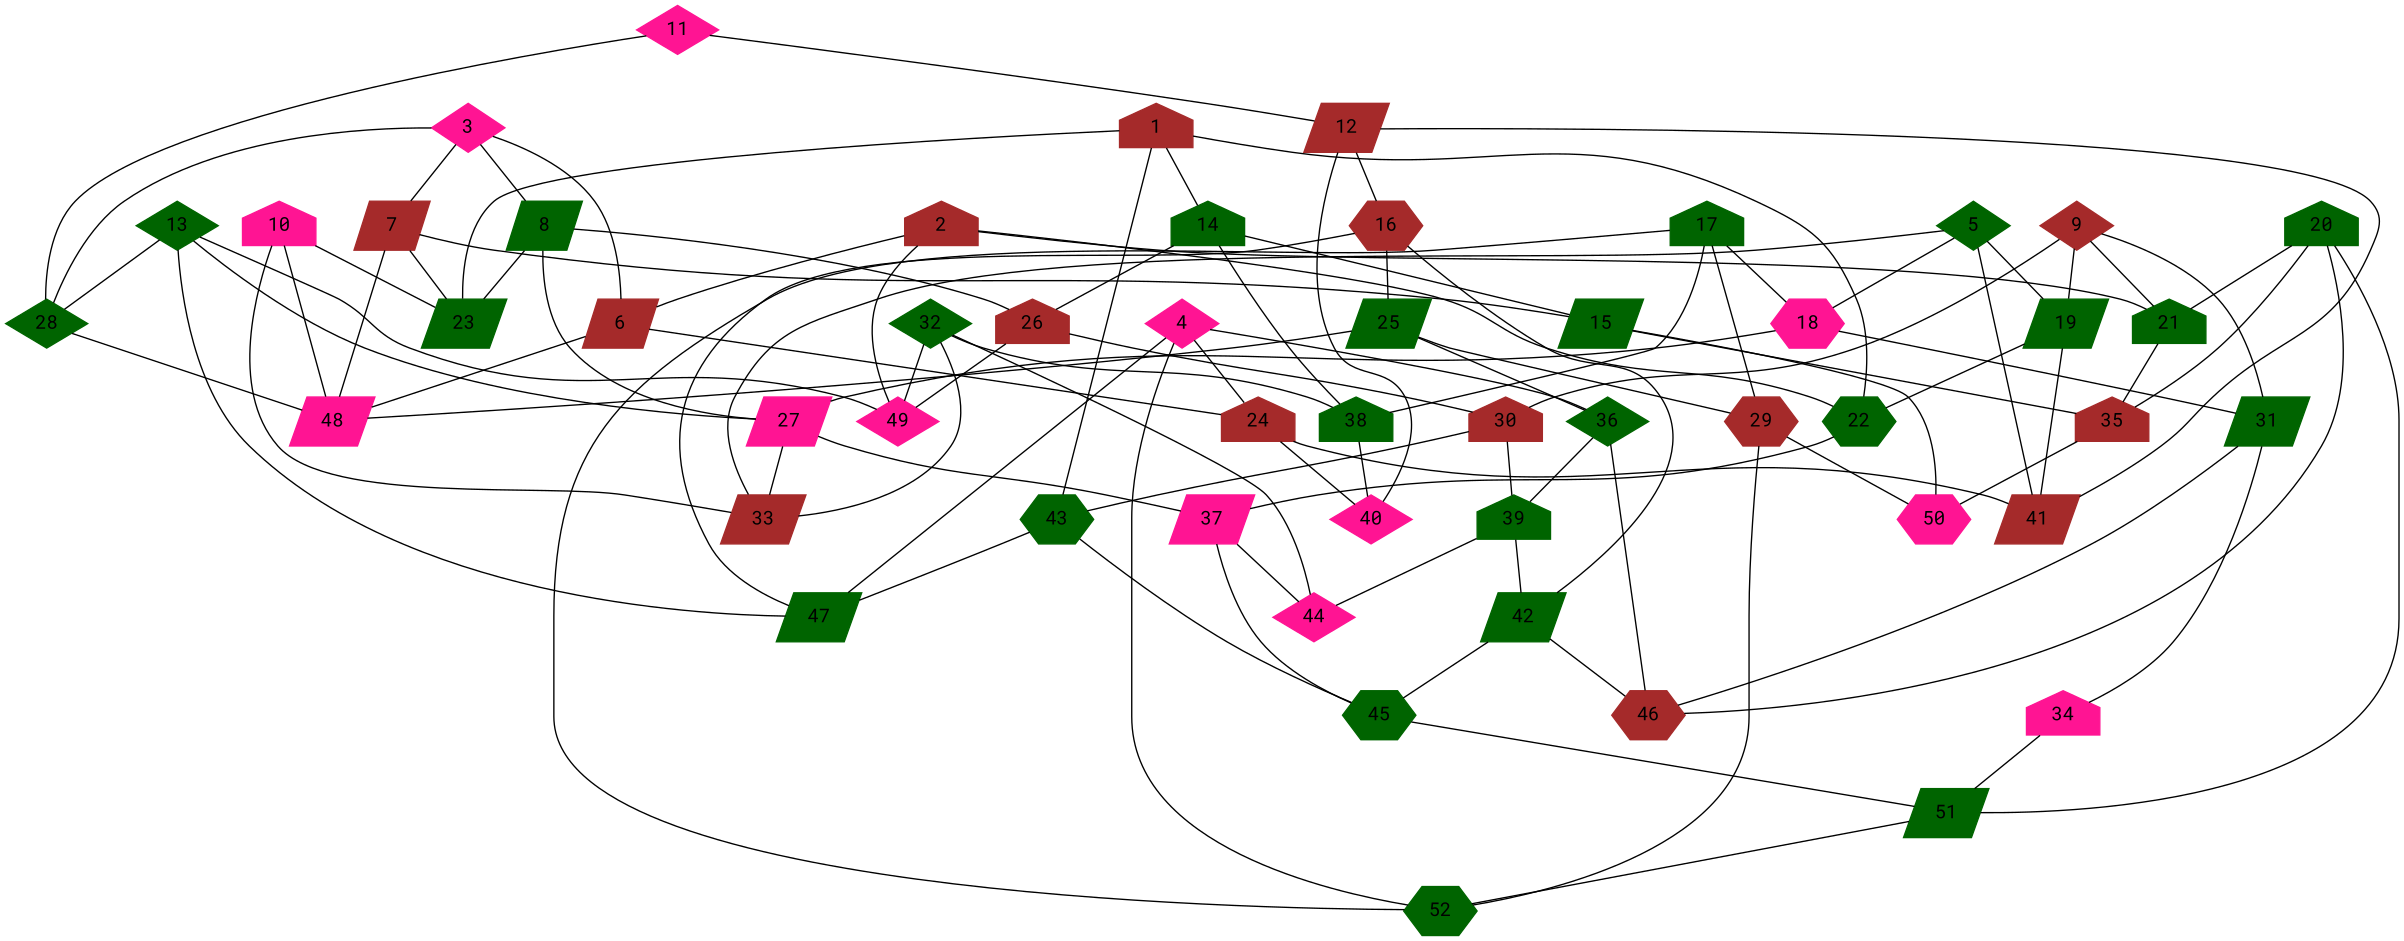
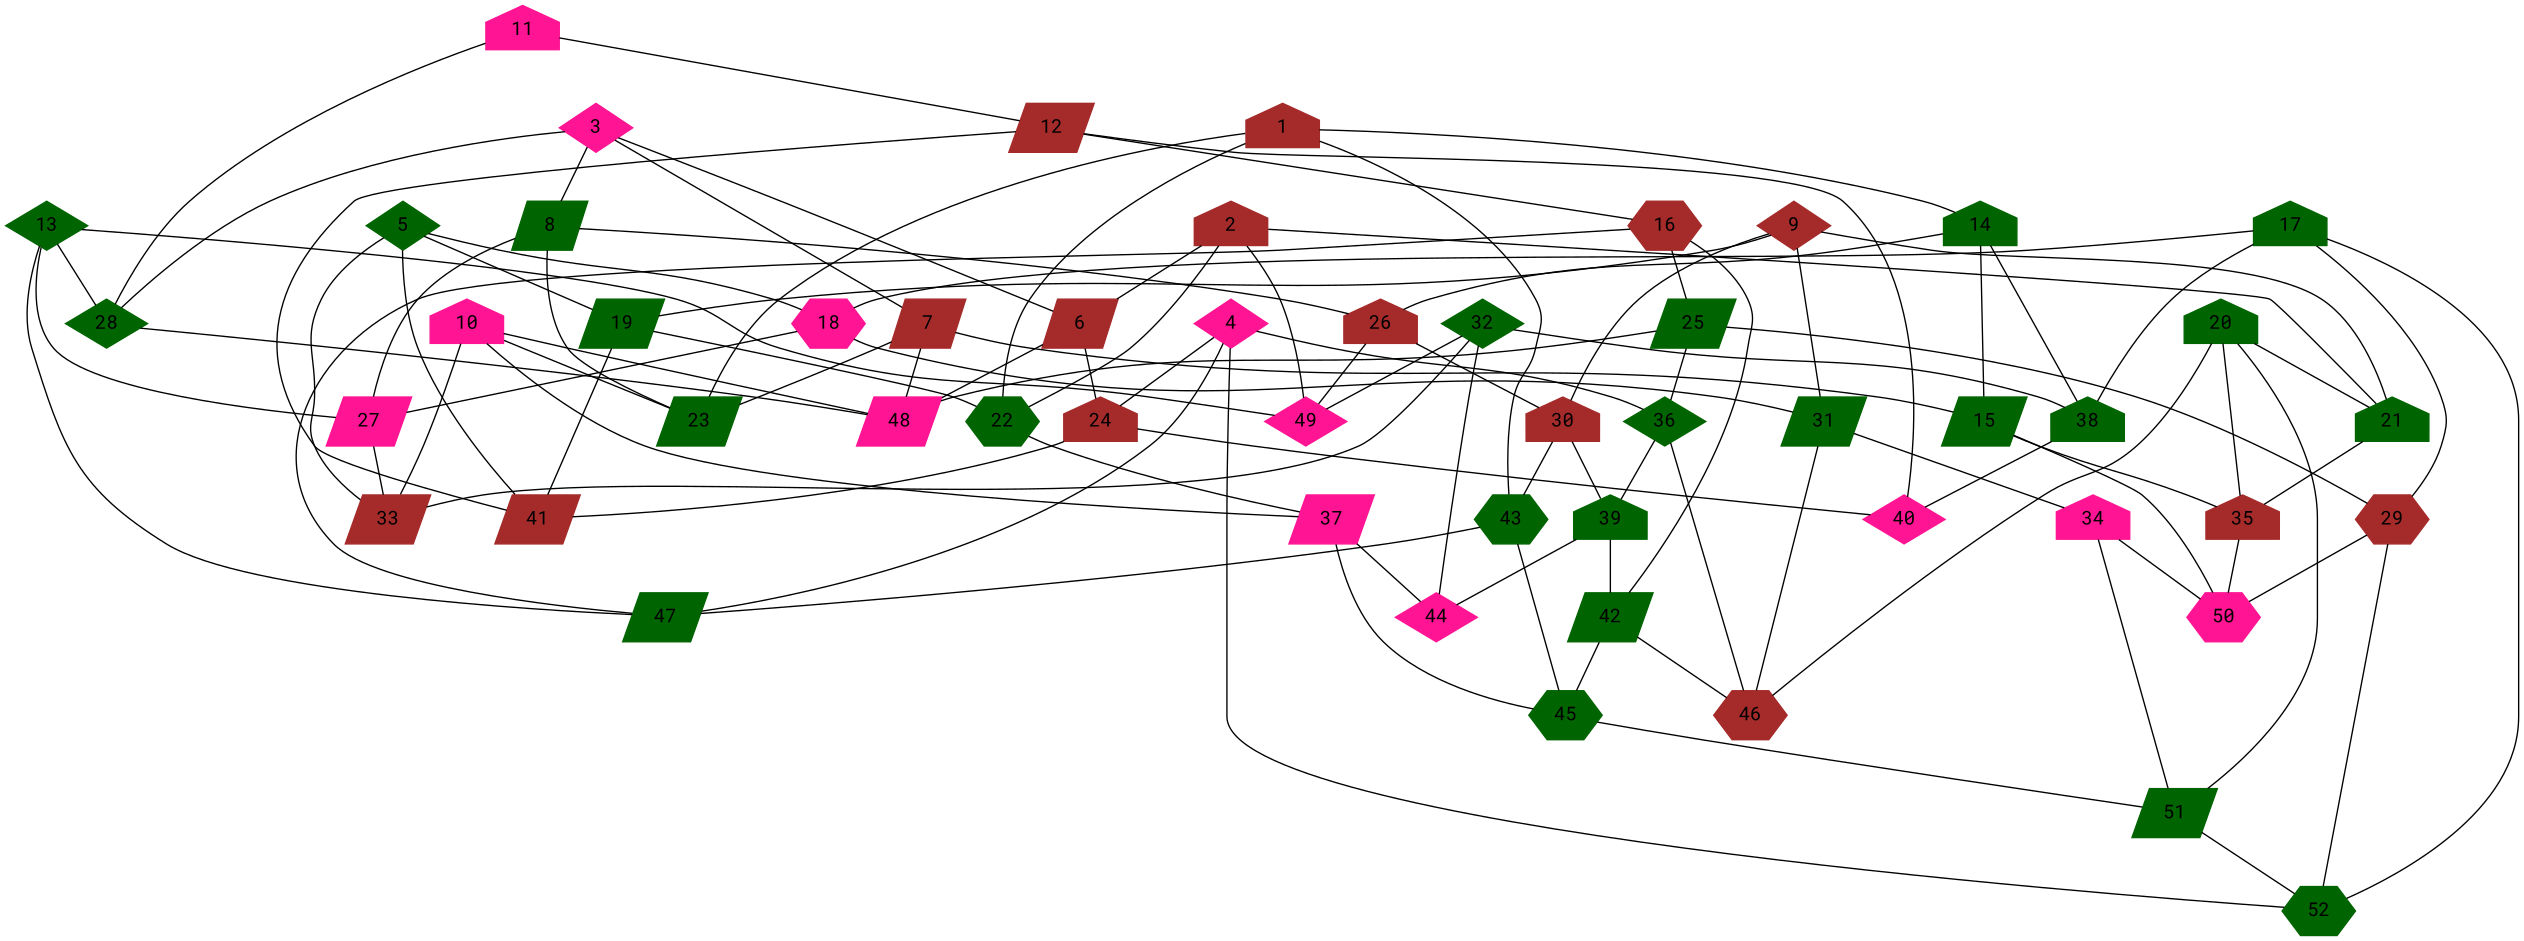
node "11": shape diamond -> house
edge "27" -- "37": now "10" -- "37"
edge "34" -- "50": added
